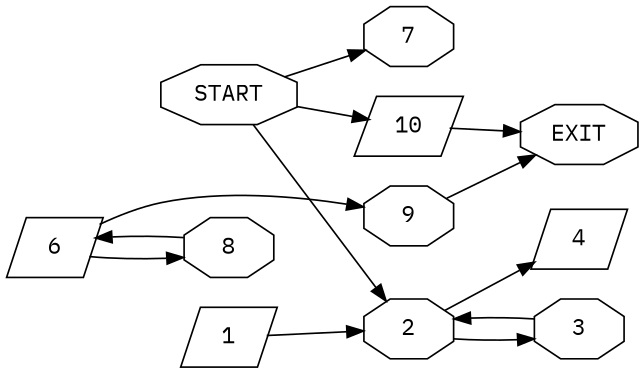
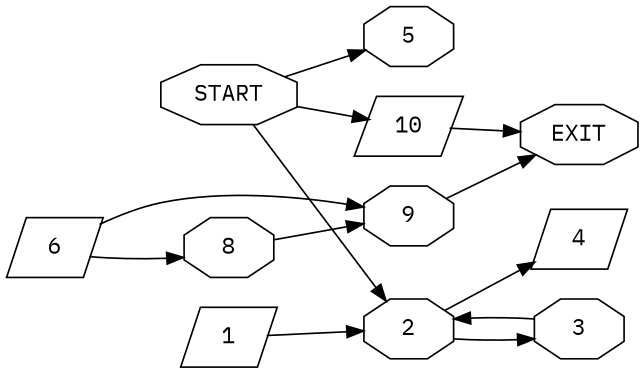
node "7": label "7" -> "5"
edge "8" -> "6": now "8" -> "9"
